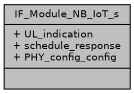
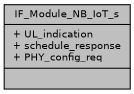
node "IF_Module_NB_IoT_s": text "+ PHY_config_config" -> "+ PHY_config_req"
